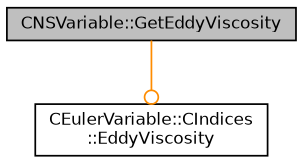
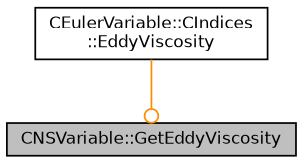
edge "CNSVariable::GetEddyViscosity" -> "CEulerVariable::CIndices ::EddyViscosity": reversed
